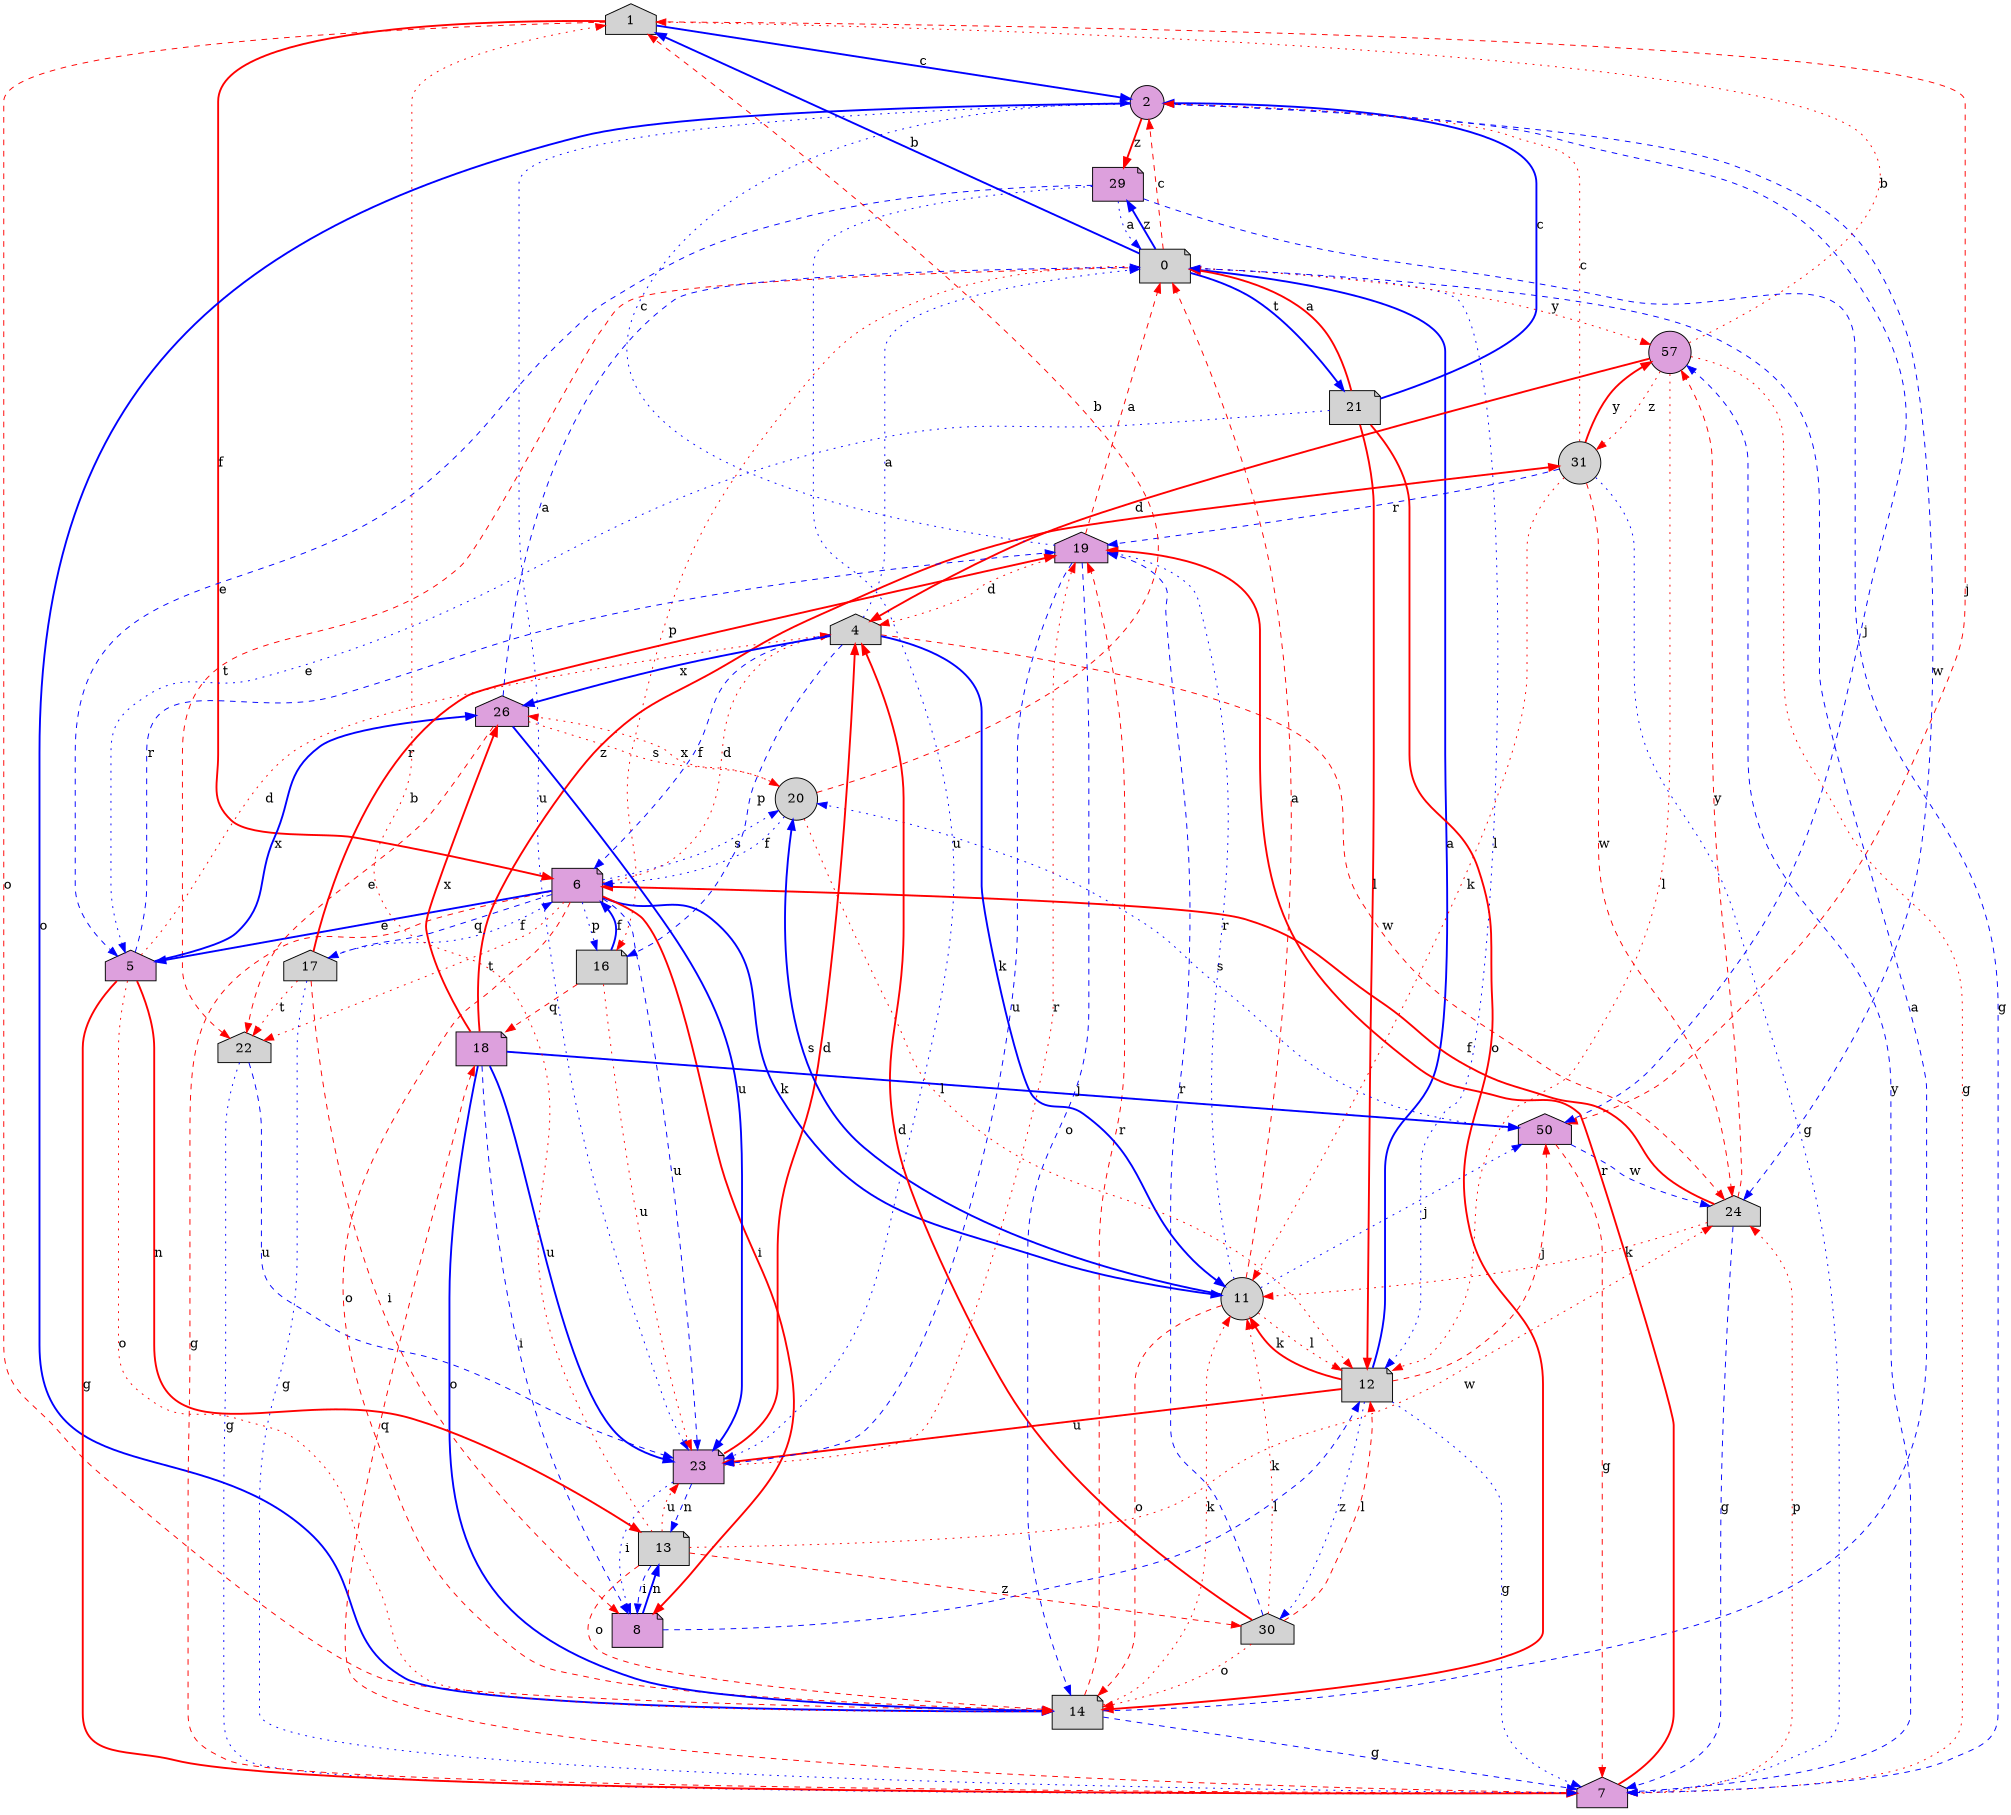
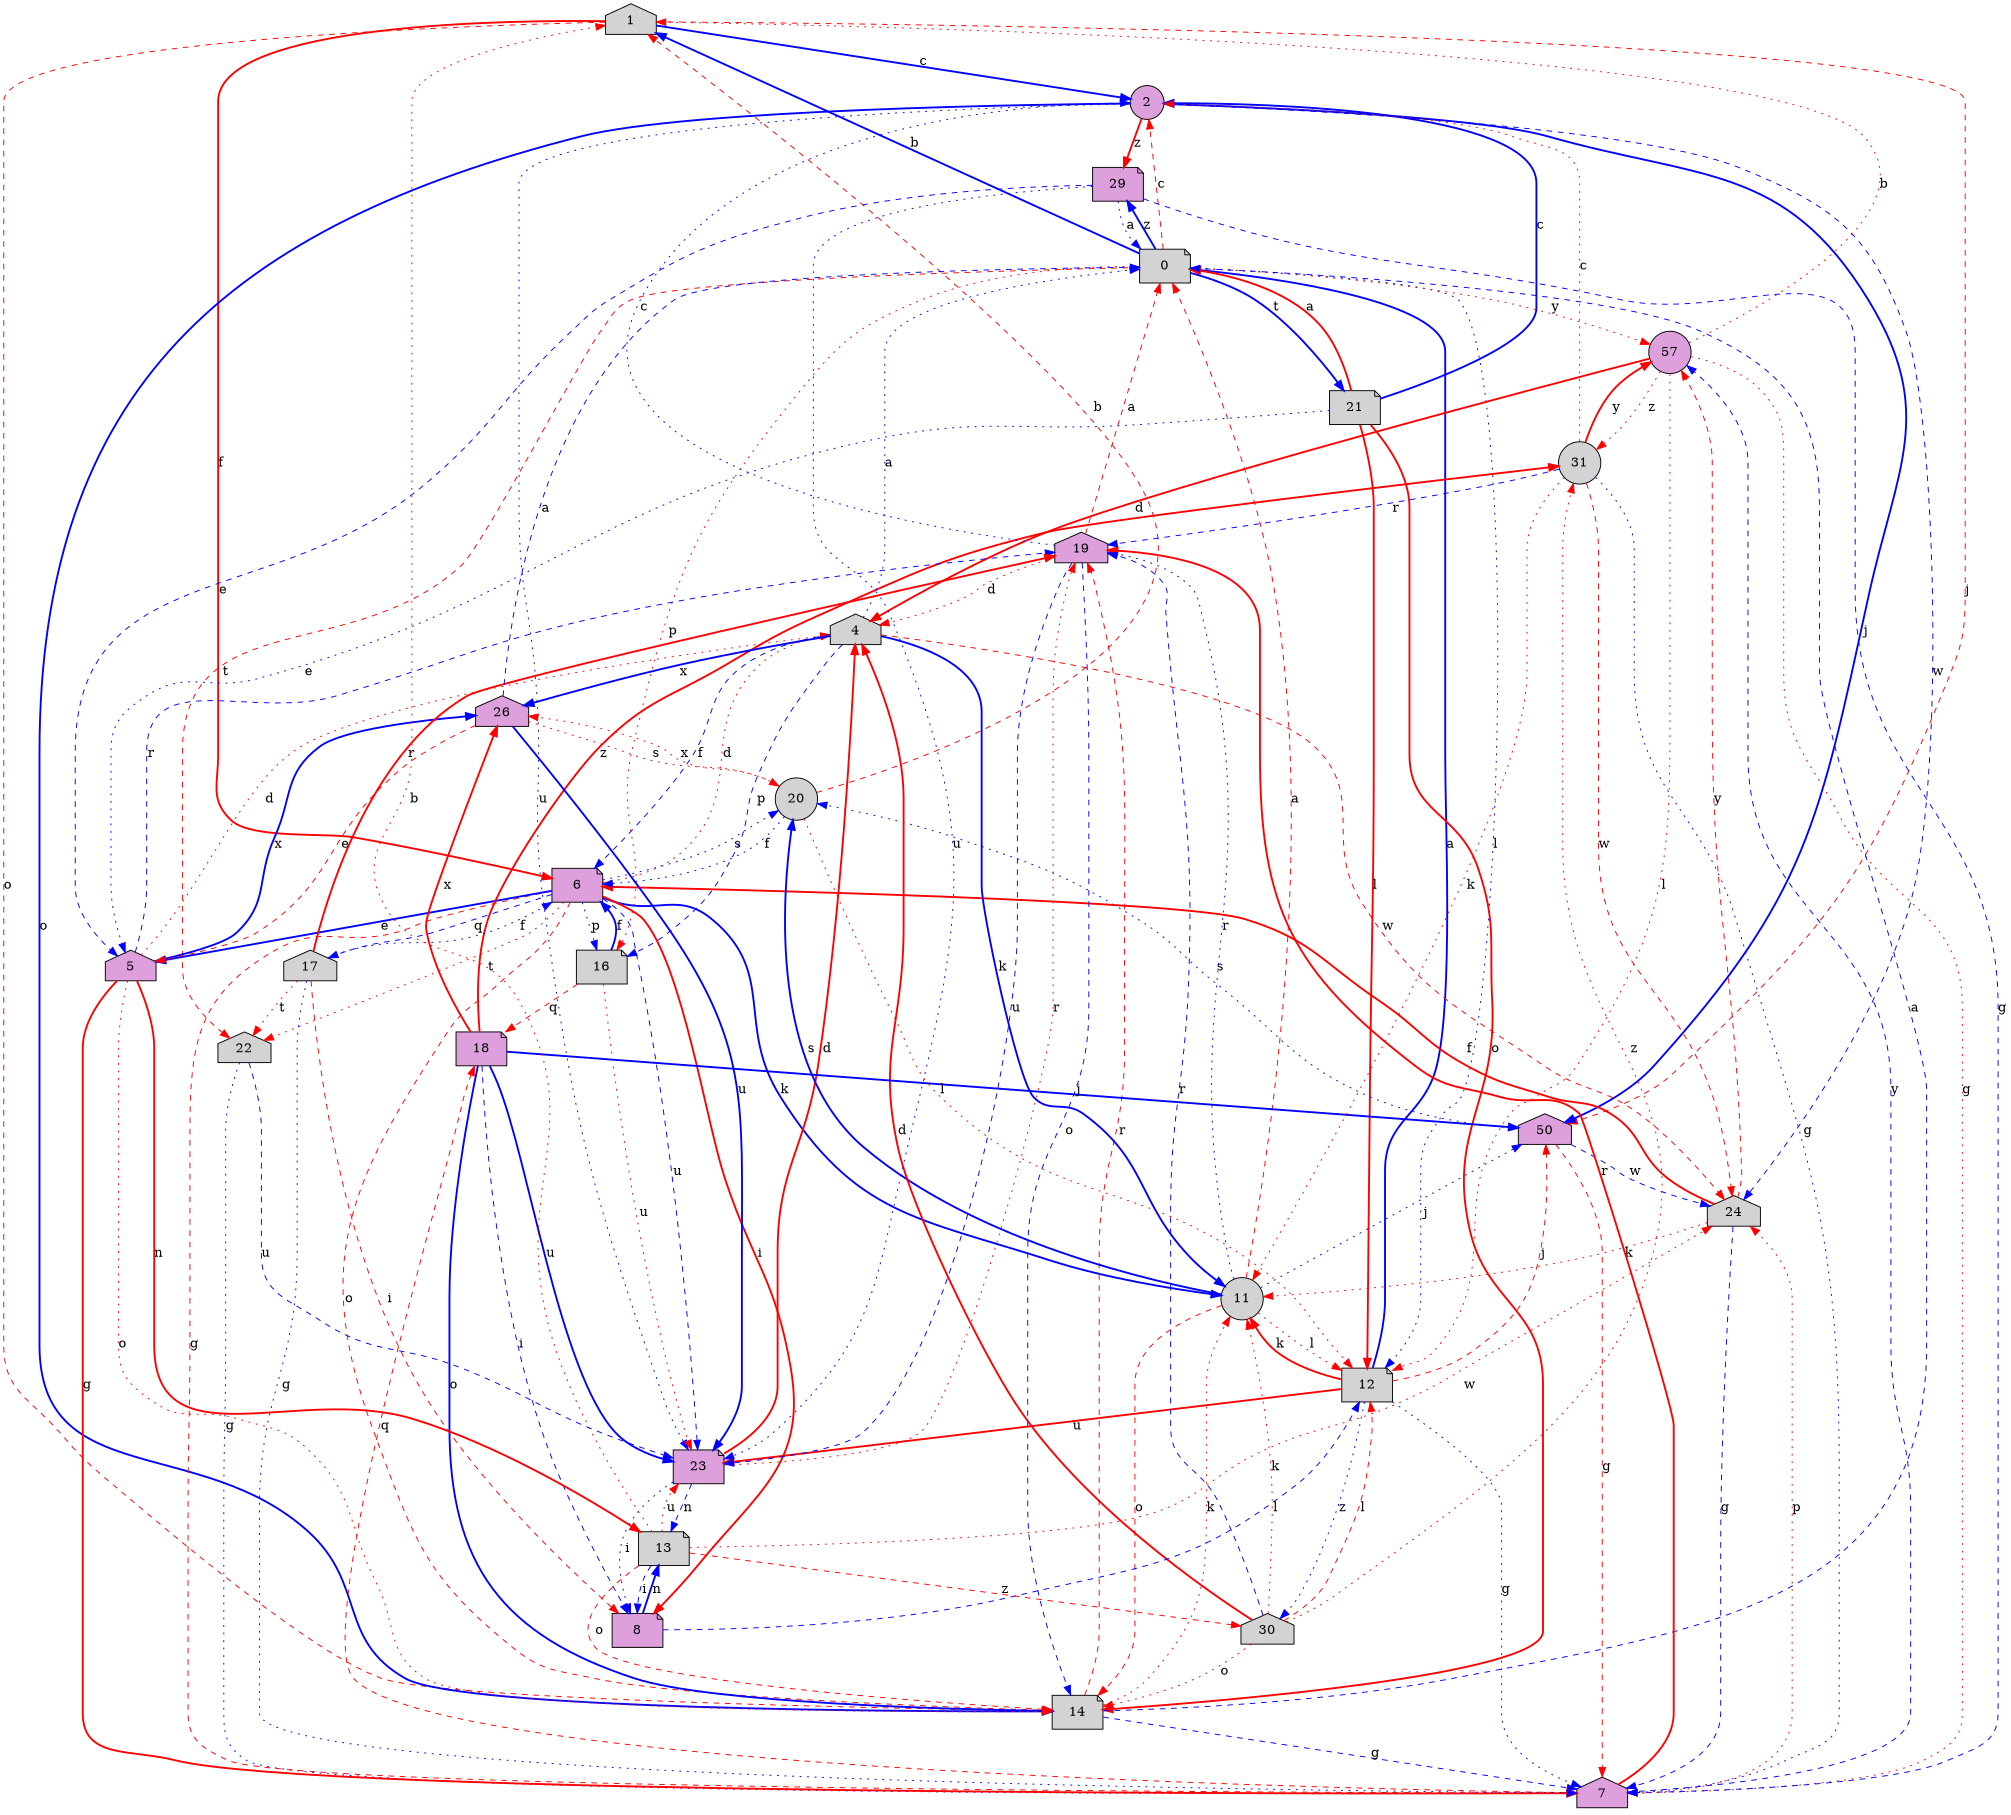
edge "2" -> "50": style dashed -> bold
edge "26" -> "22": now "26" -> "5"
edge "30" -> "31": added, label "z"
